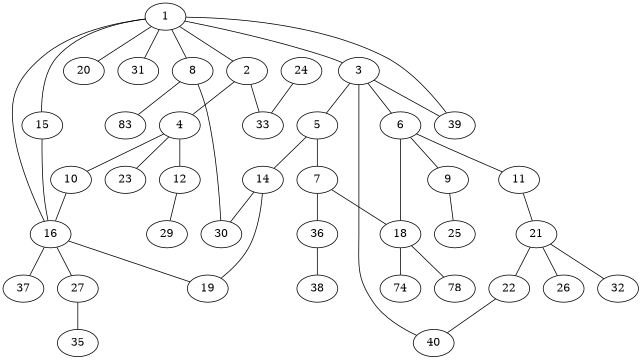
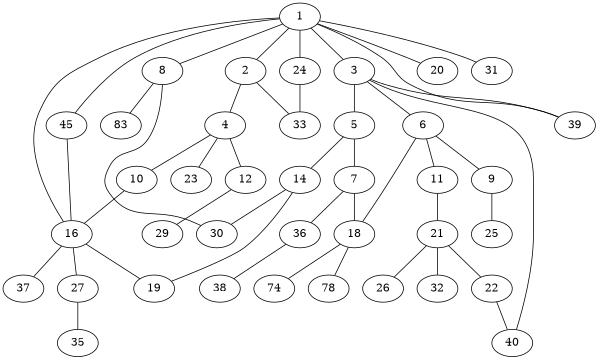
edge "1" -- "24": added
node "15": label "15" -> "45"
